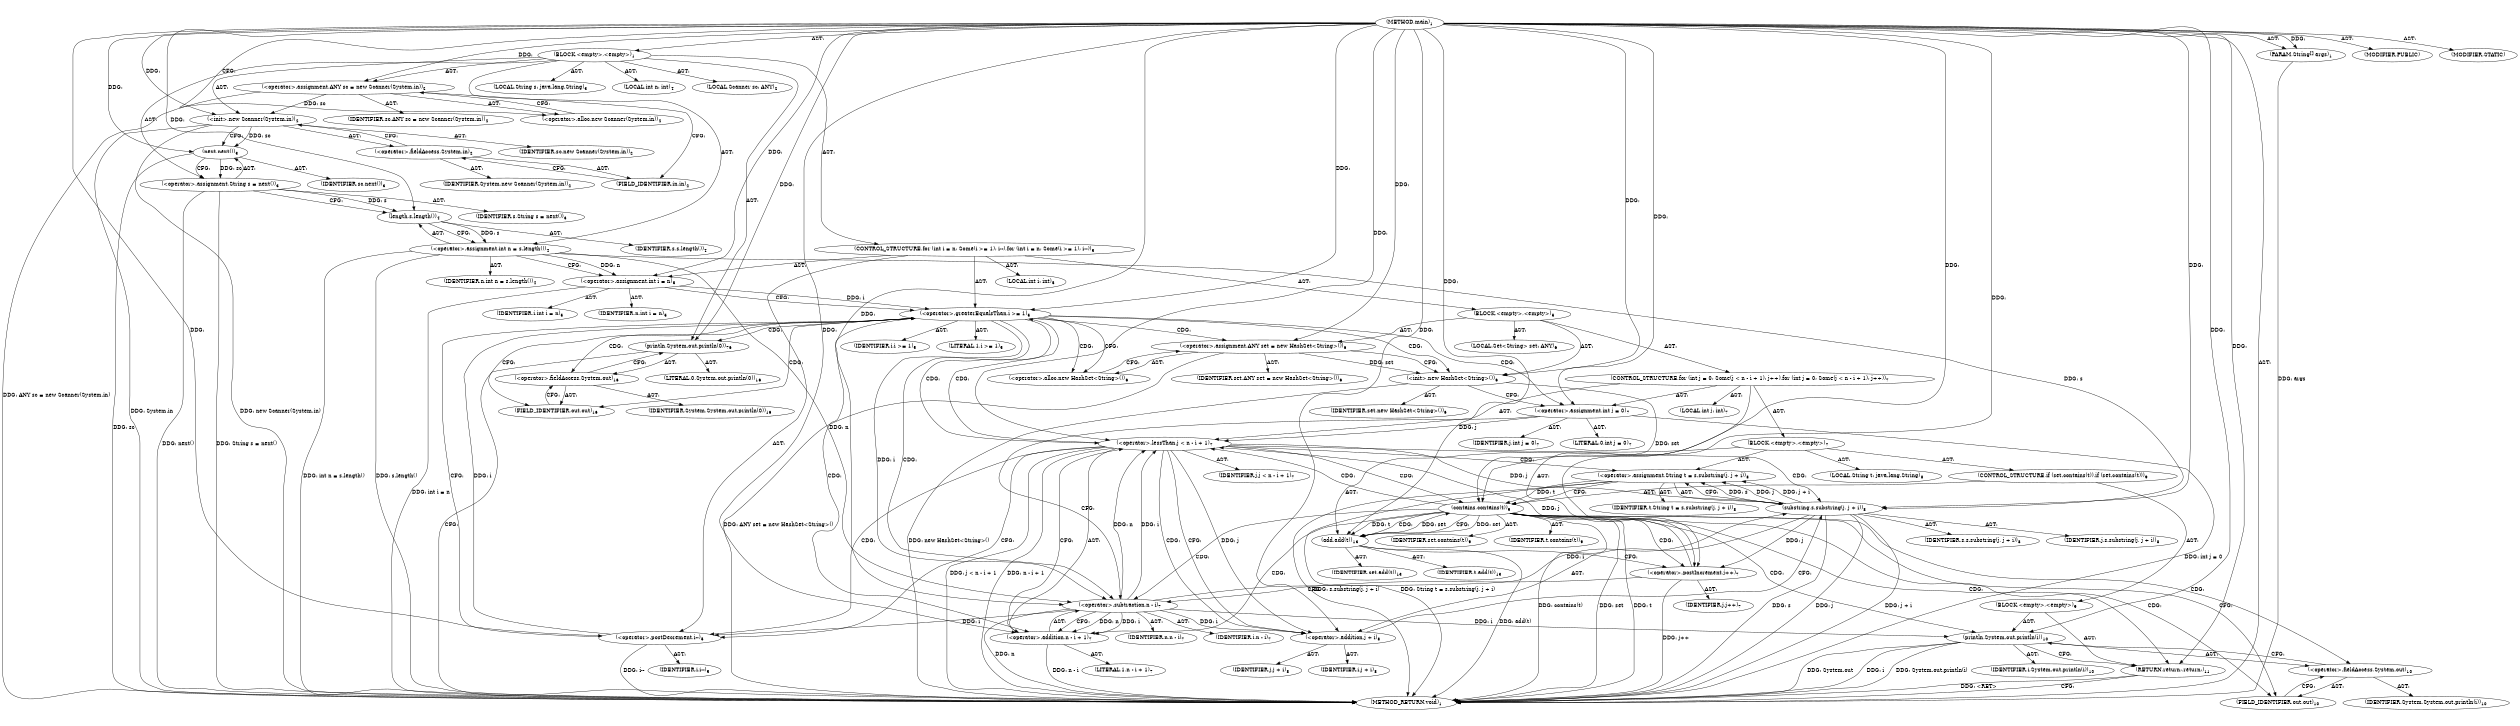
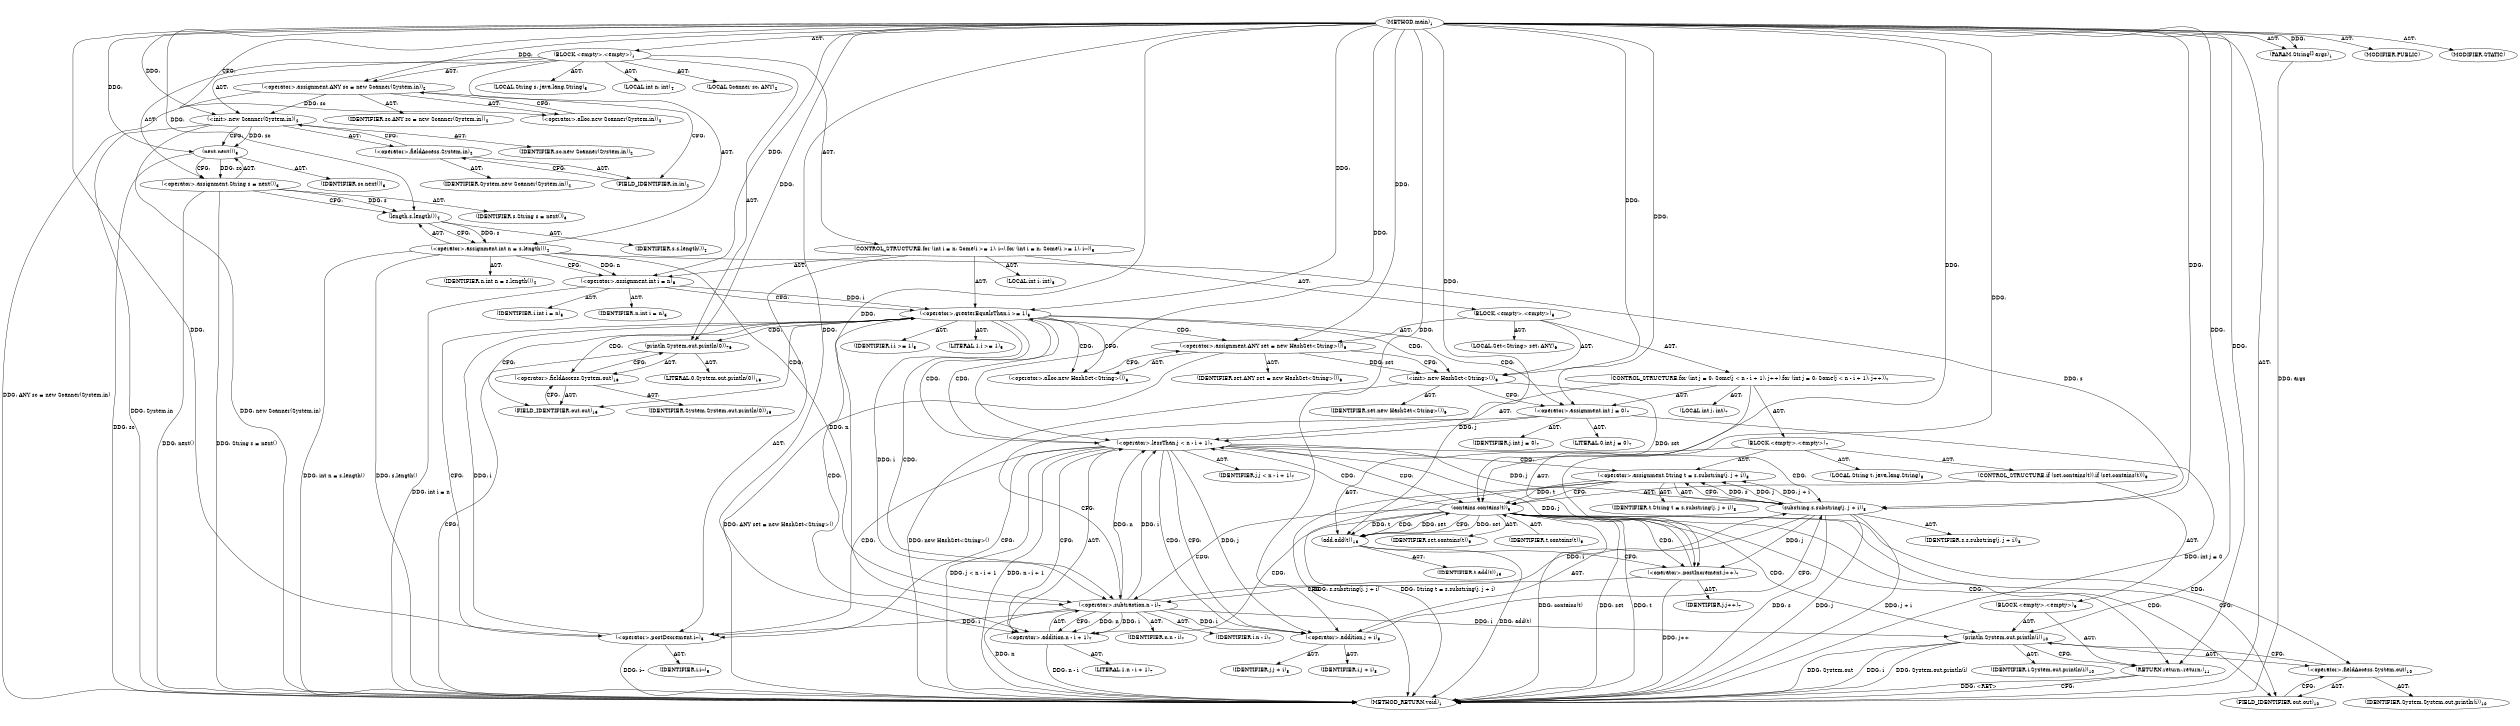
edge "(contains,contains(t))" -> "(IDENTIFIER,t,contains(t))": reversed
node "(IDENTIFIER,j,s.substring(j, j + i))": removed
node "(IDENTIFIER,set,add(t))": removed
